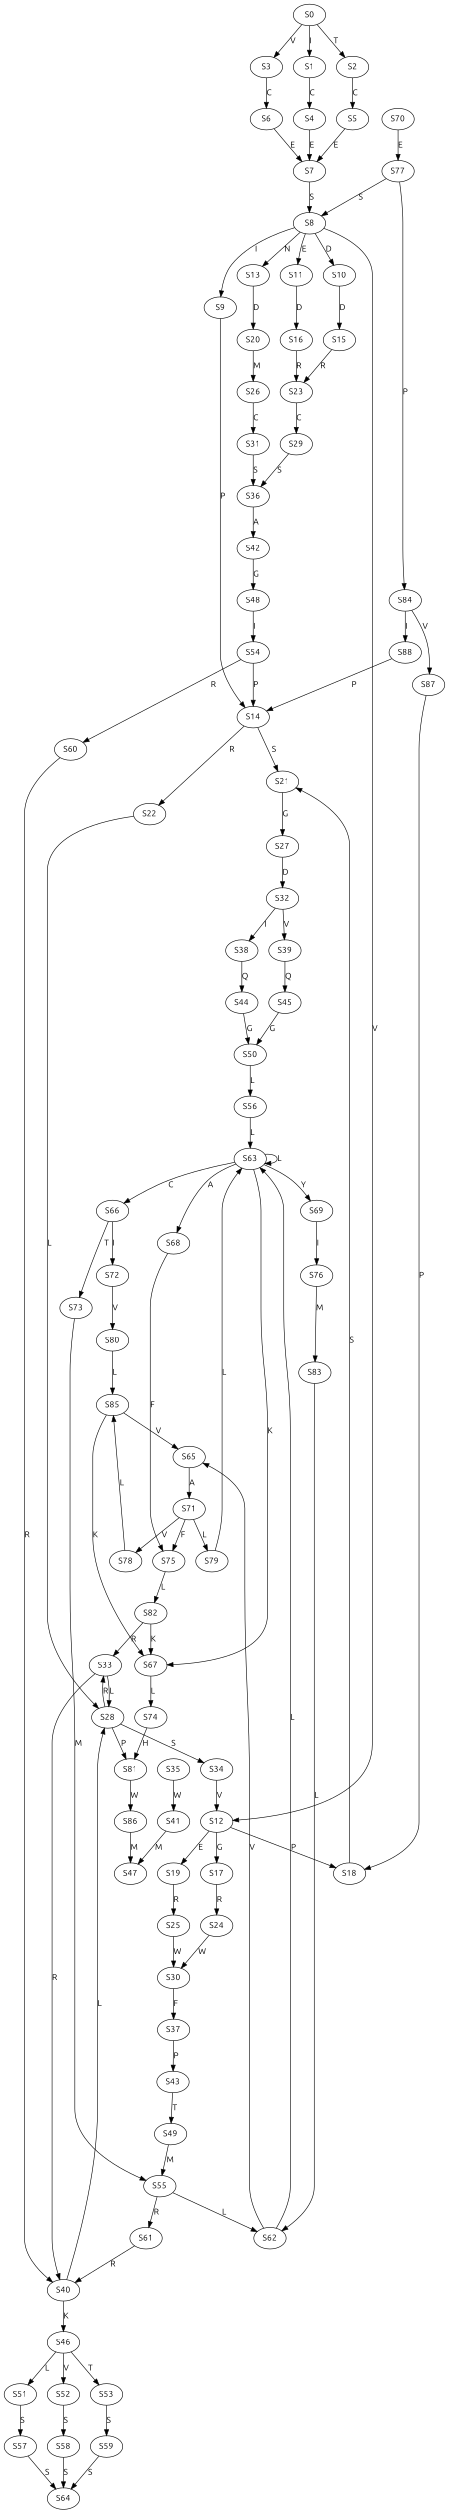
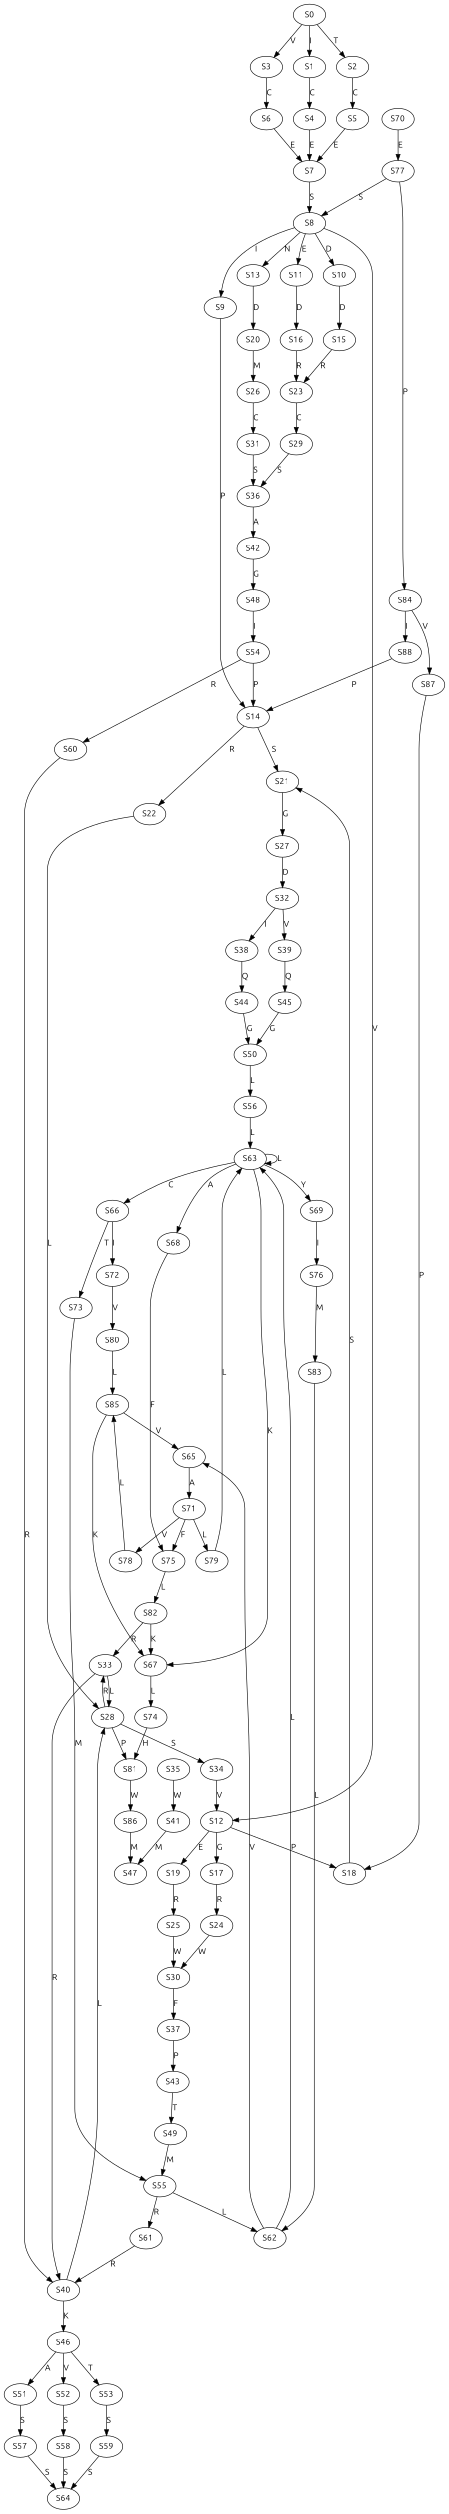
edge "S46" -> "S51": label "L" -> "A"
